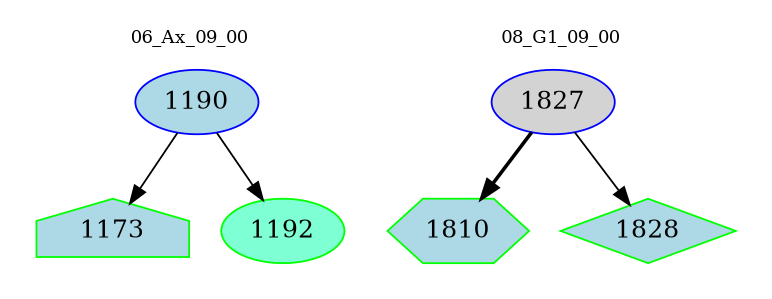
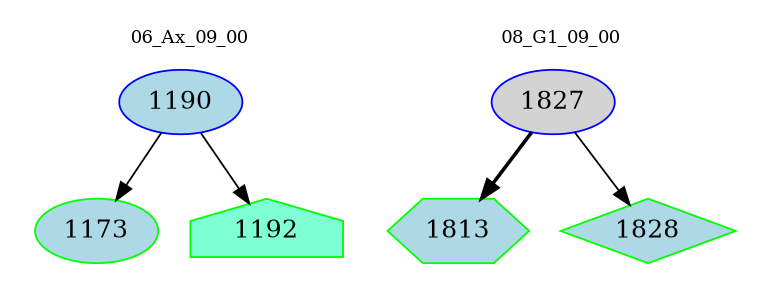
node "1173": shape house -> ellipse
node "1192": shape ellipse -> house
node "1810": label "1810" -> "1813"
